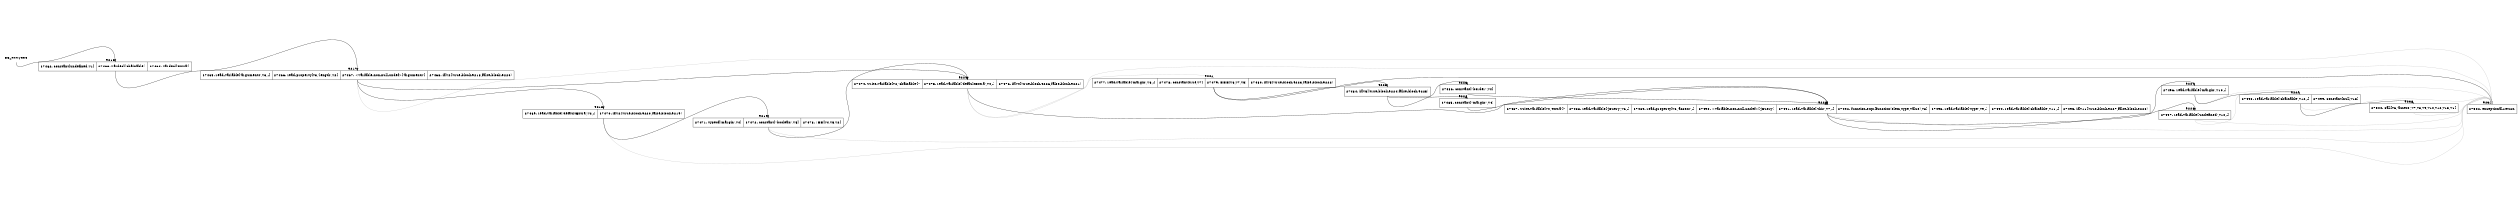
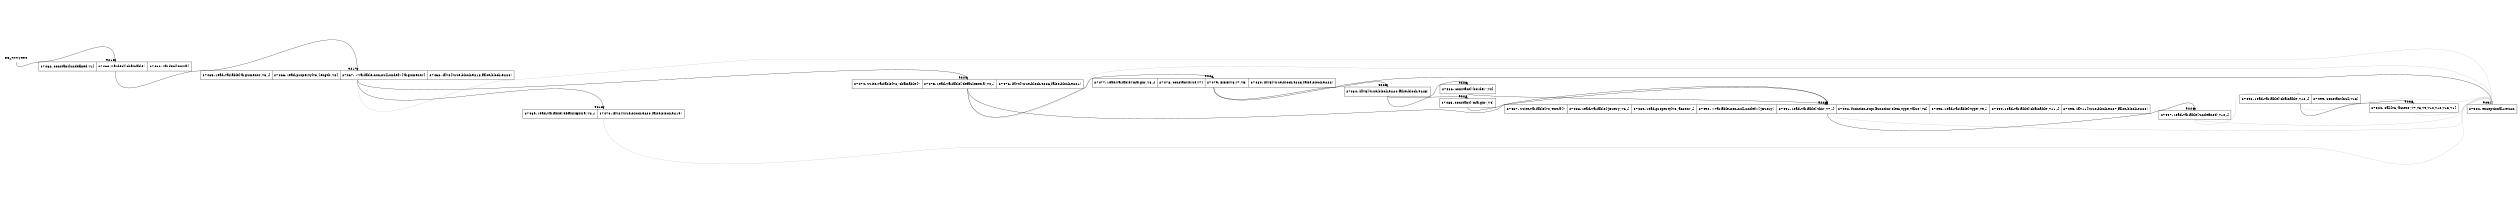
edge "27474: write-variable[v2,'chainable']*" -> "27477: read-variable['margin',v6,-]": color gray -> black
node "27496: read-variable['margin',v10,-]": removed
node "27471: typeof['margin',v4]": removed
